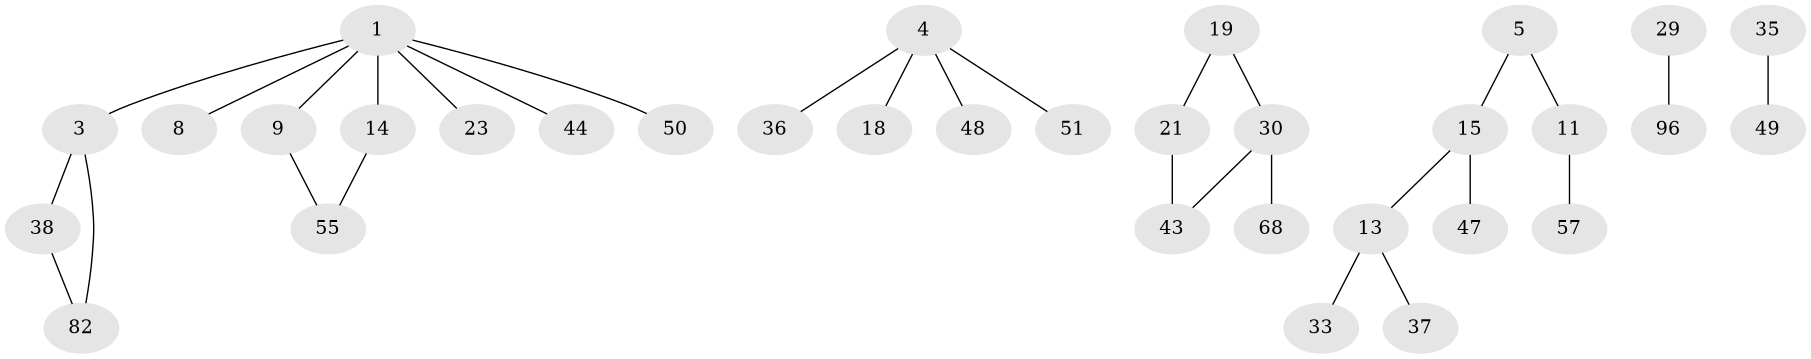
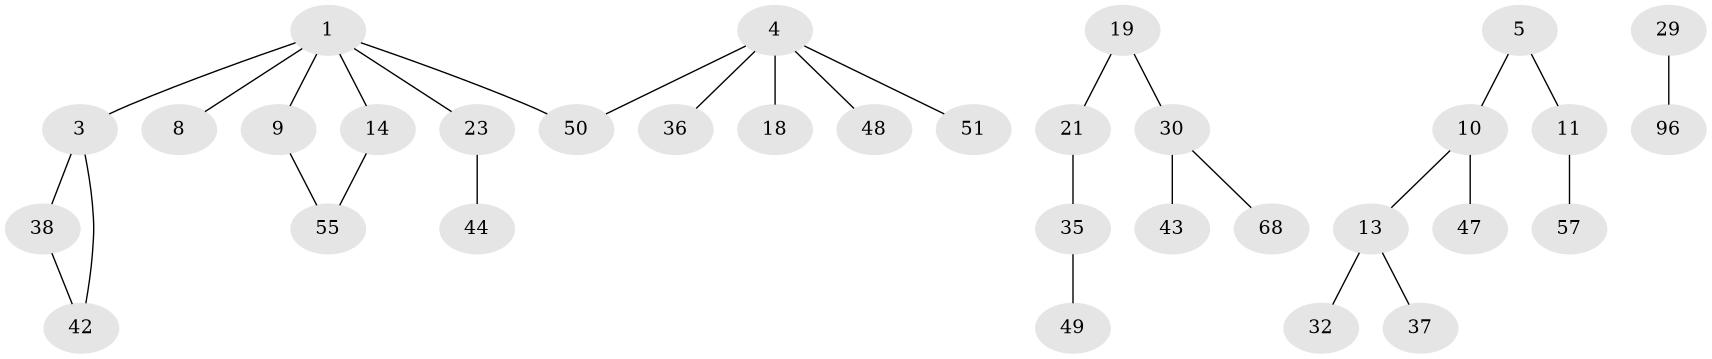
edge "1" -- "44": now "23" -- "44"
edge "4" -- "50": added
node "15": label "15" -> "10"
edge "21" -- "43": now "21" -- "35"
node "82": label "82" -> "42"
node "33": label "33" -> "32"
